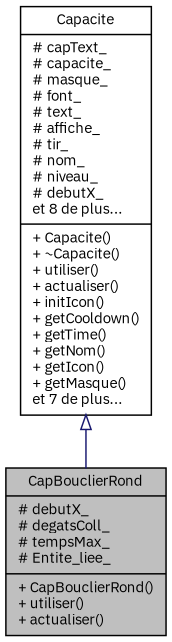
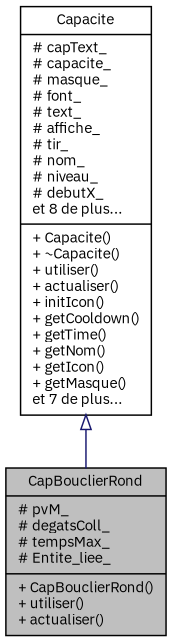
node "CapBouclierRond": text "# debutX_" -> "# pvM_"
